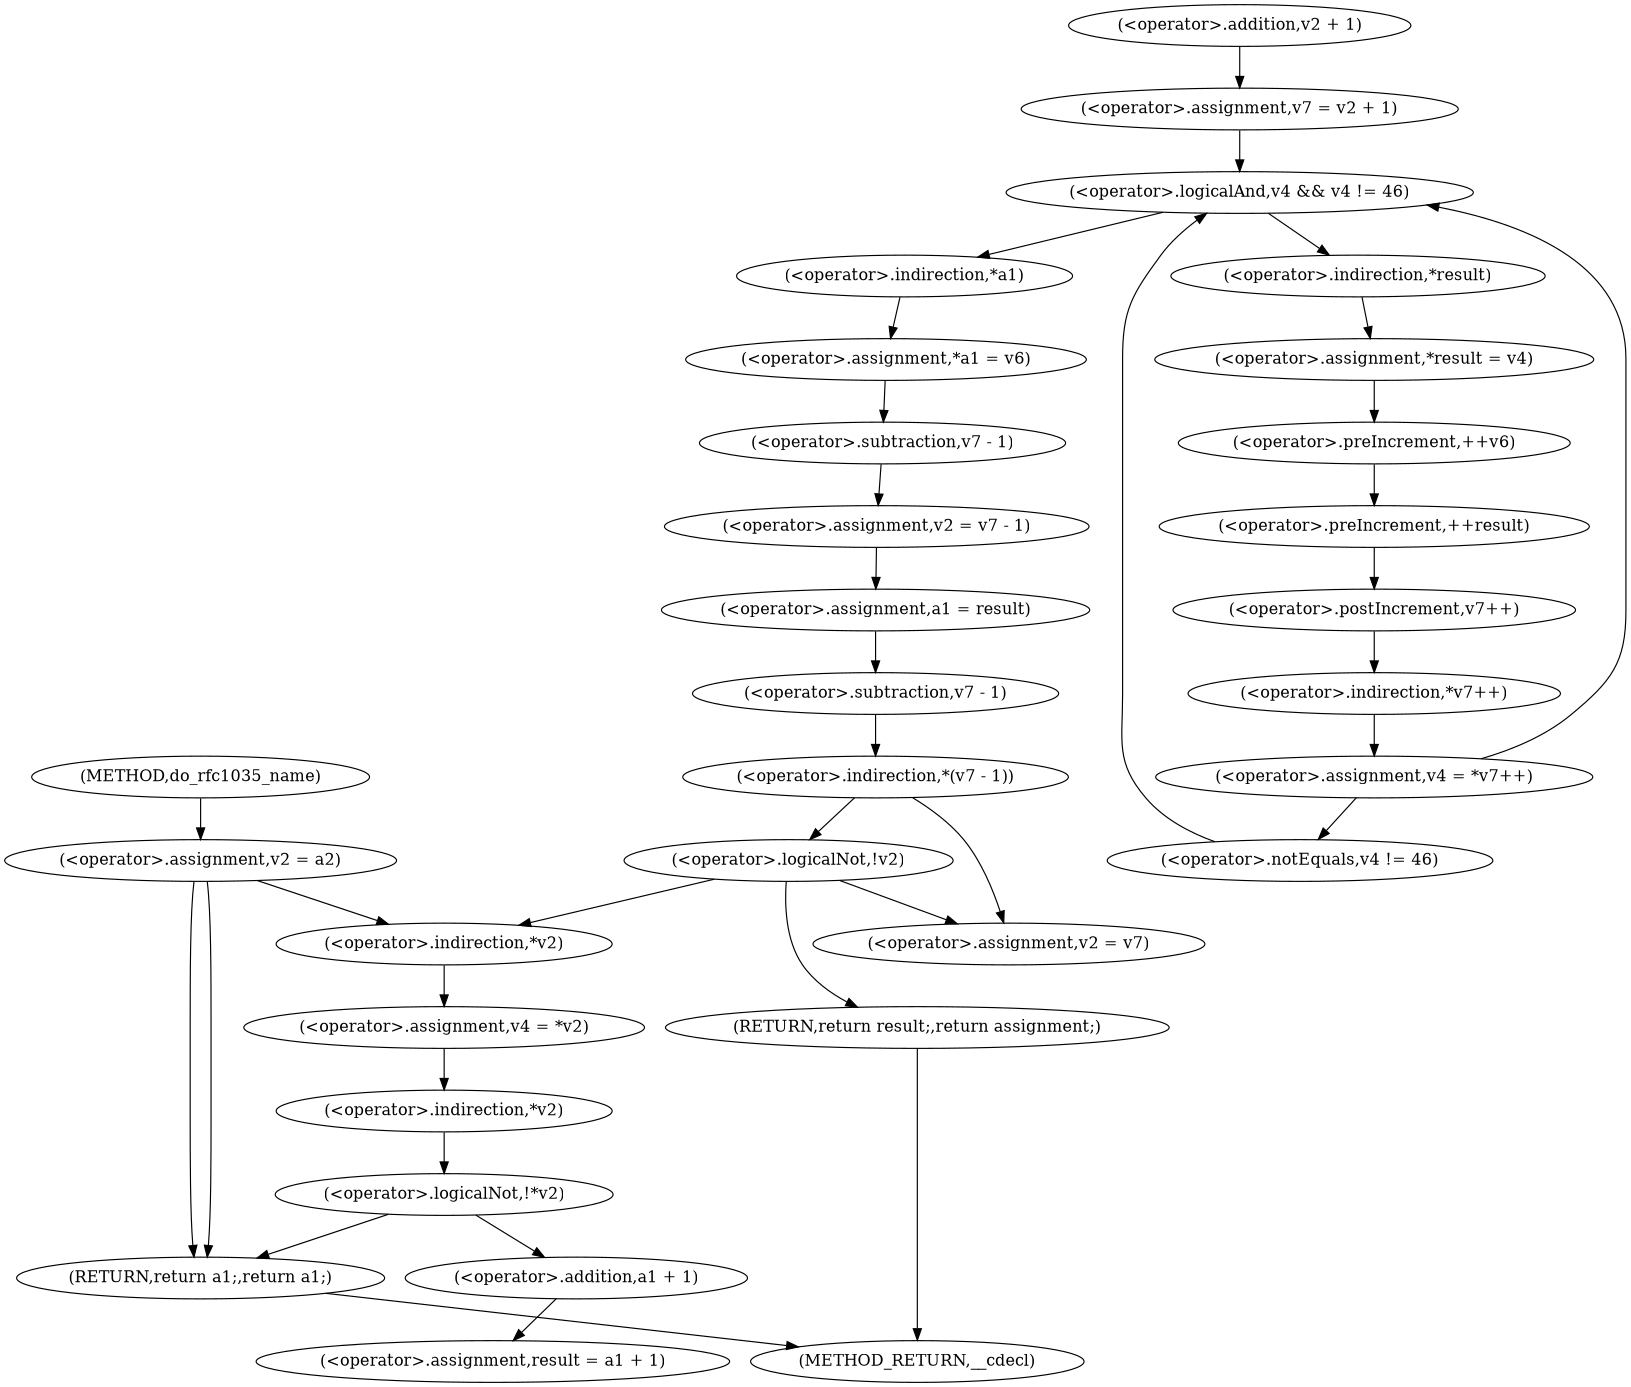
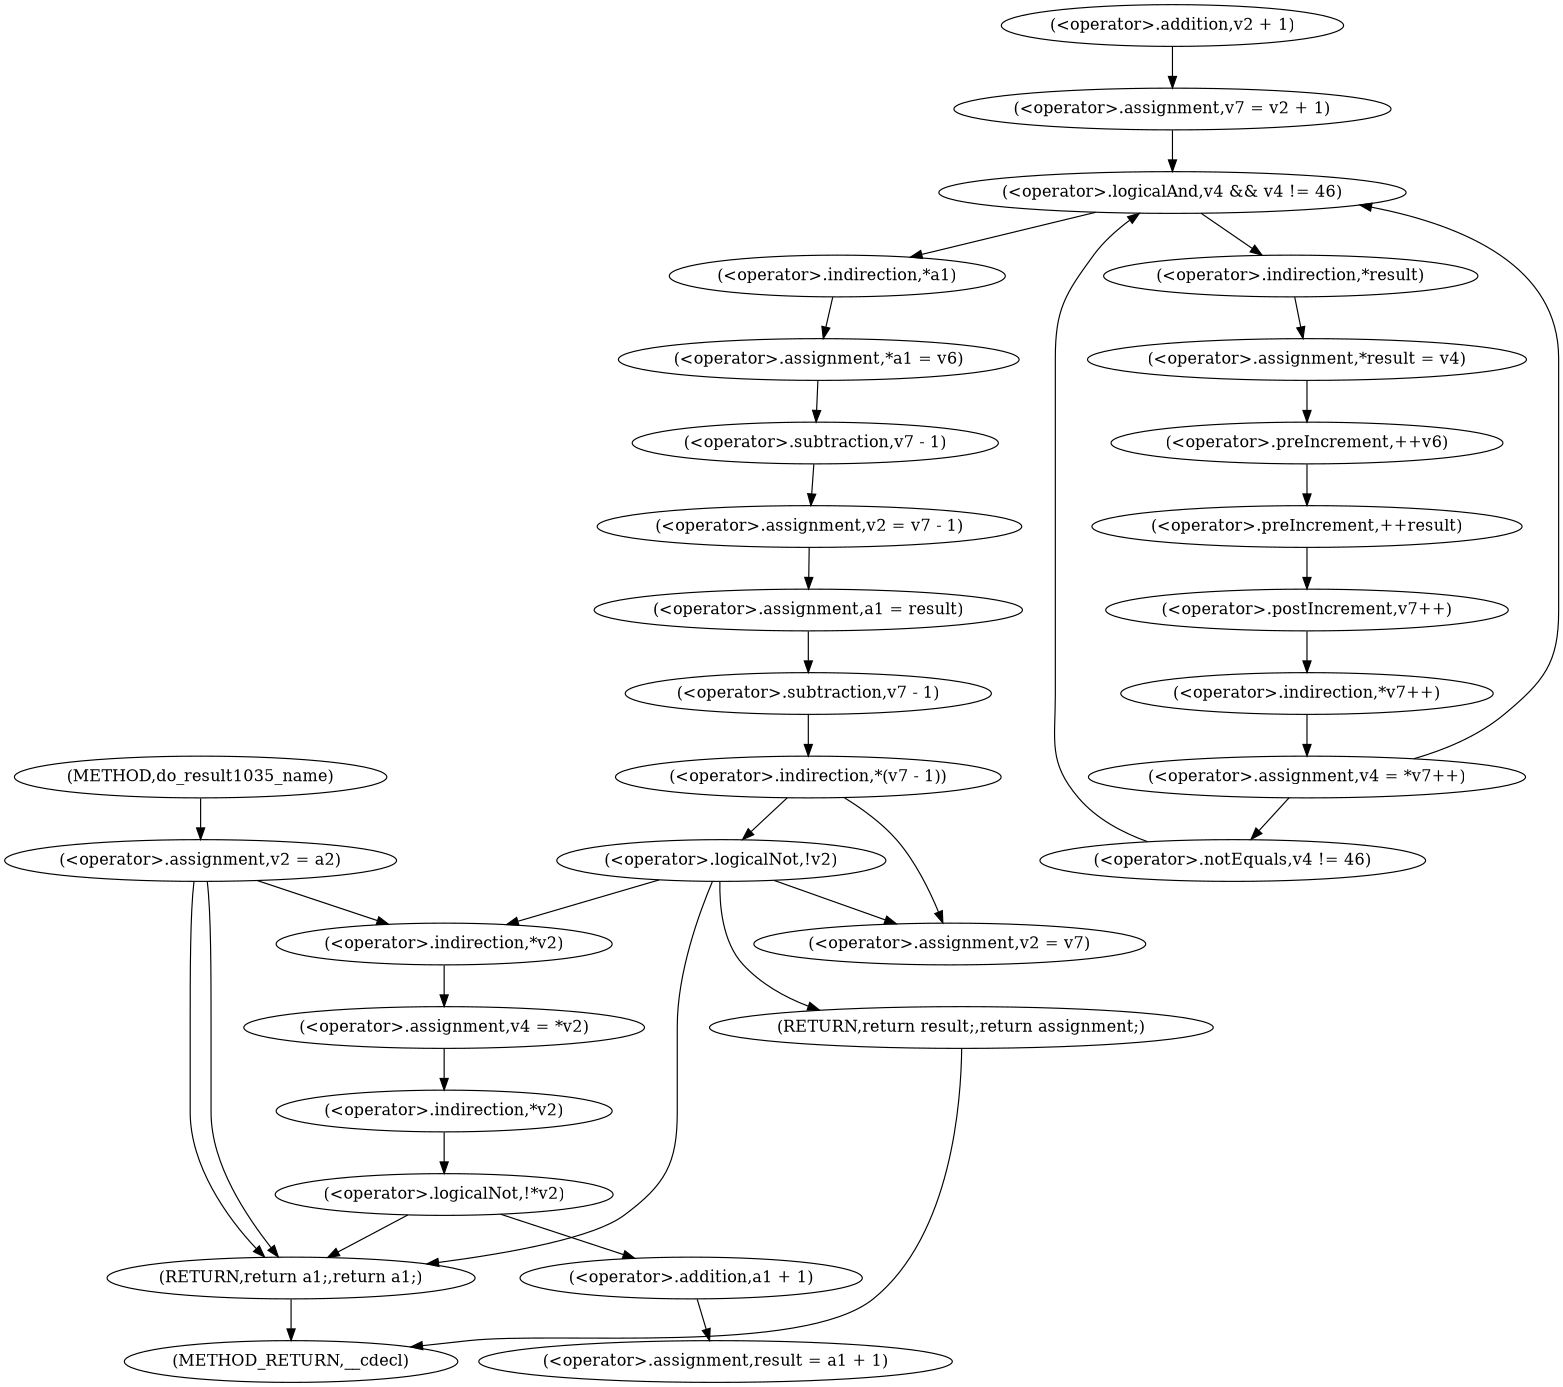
node "(METHOD,do_rfc1035_name)": label "(METHOD,do_rfc1035_name)" -> "(METHOD,do_result1035_name)"
edge "(<operator>.logicalNot,!v2)" -> "(RETURN,return a1;,return a1;)": added
